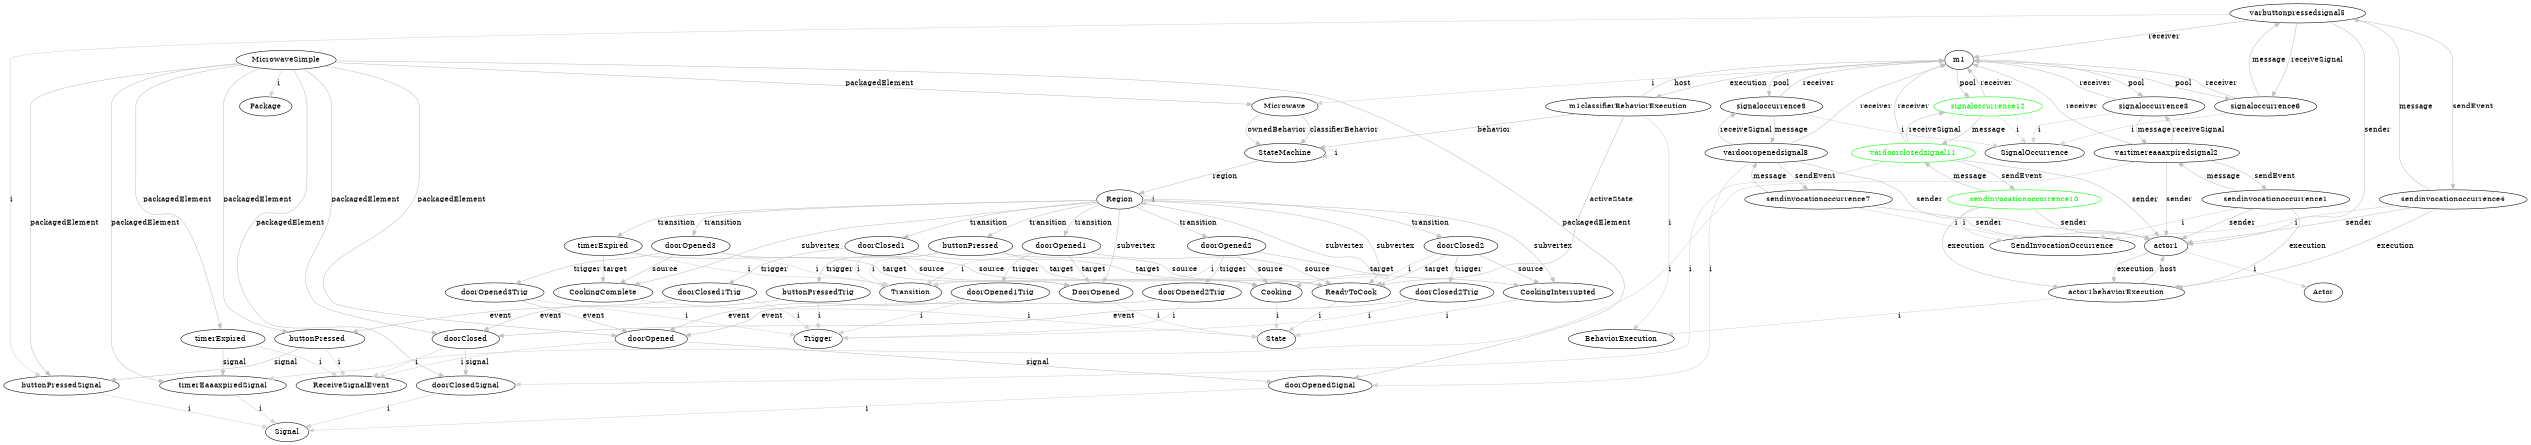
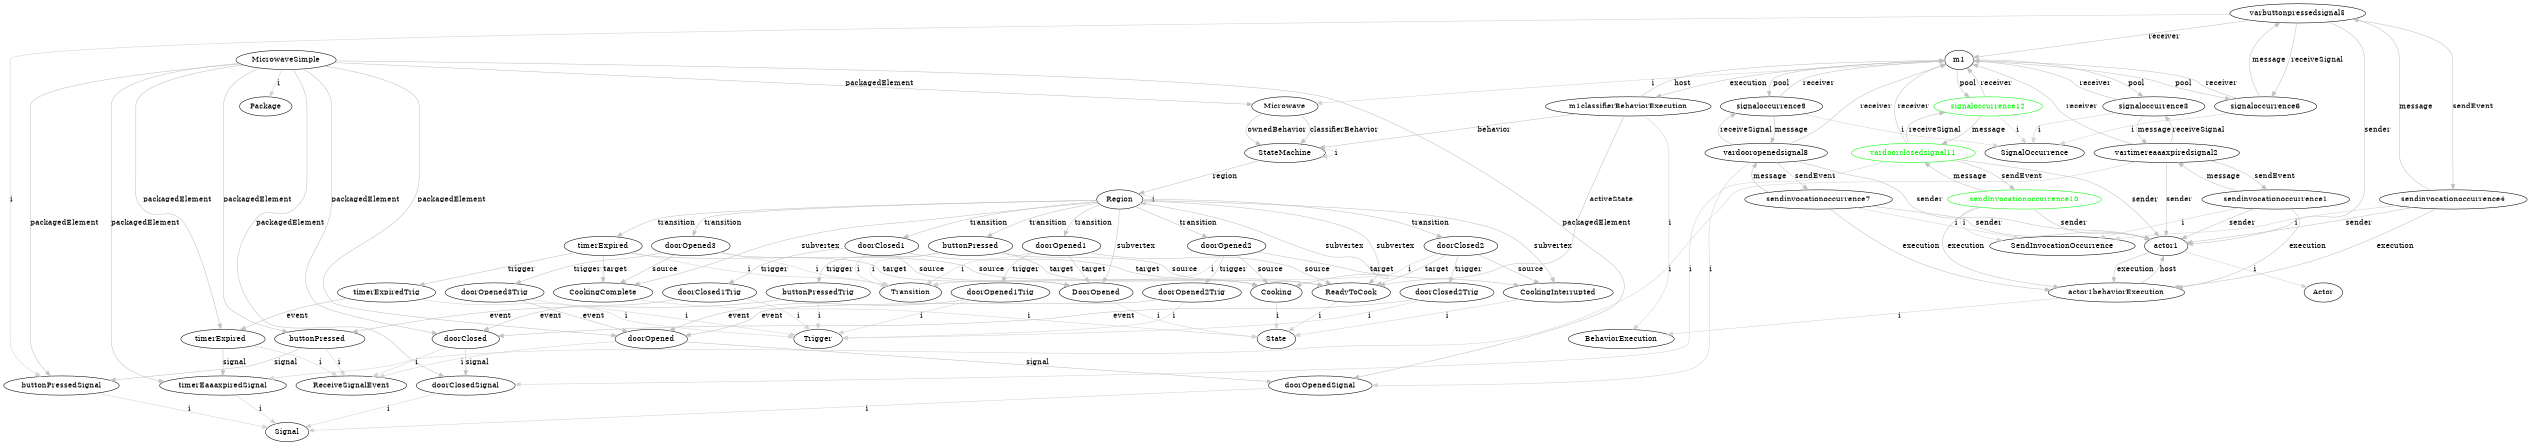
edge "sendinvocationoccurrence7" -> "actor1behaviorExecution": added, label "execution"
node "timerExpiredTrig": added
